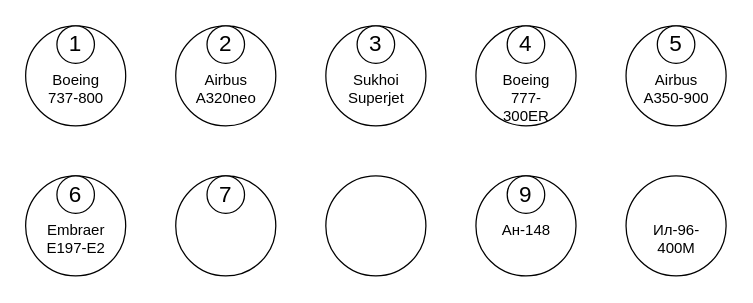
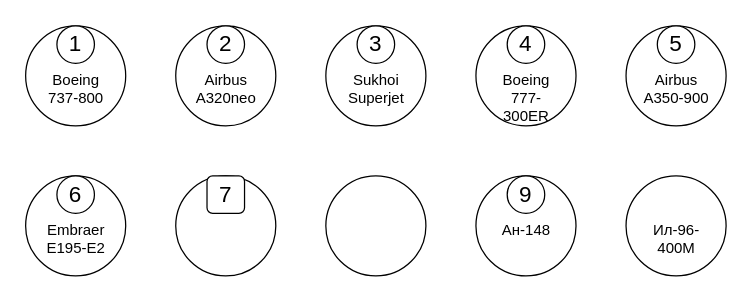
node "7": shape ellipse -> rounded rectangle
node "Embraer E197-E2": label "Embraer E197-E2" -> "Embraer E195-E2"
